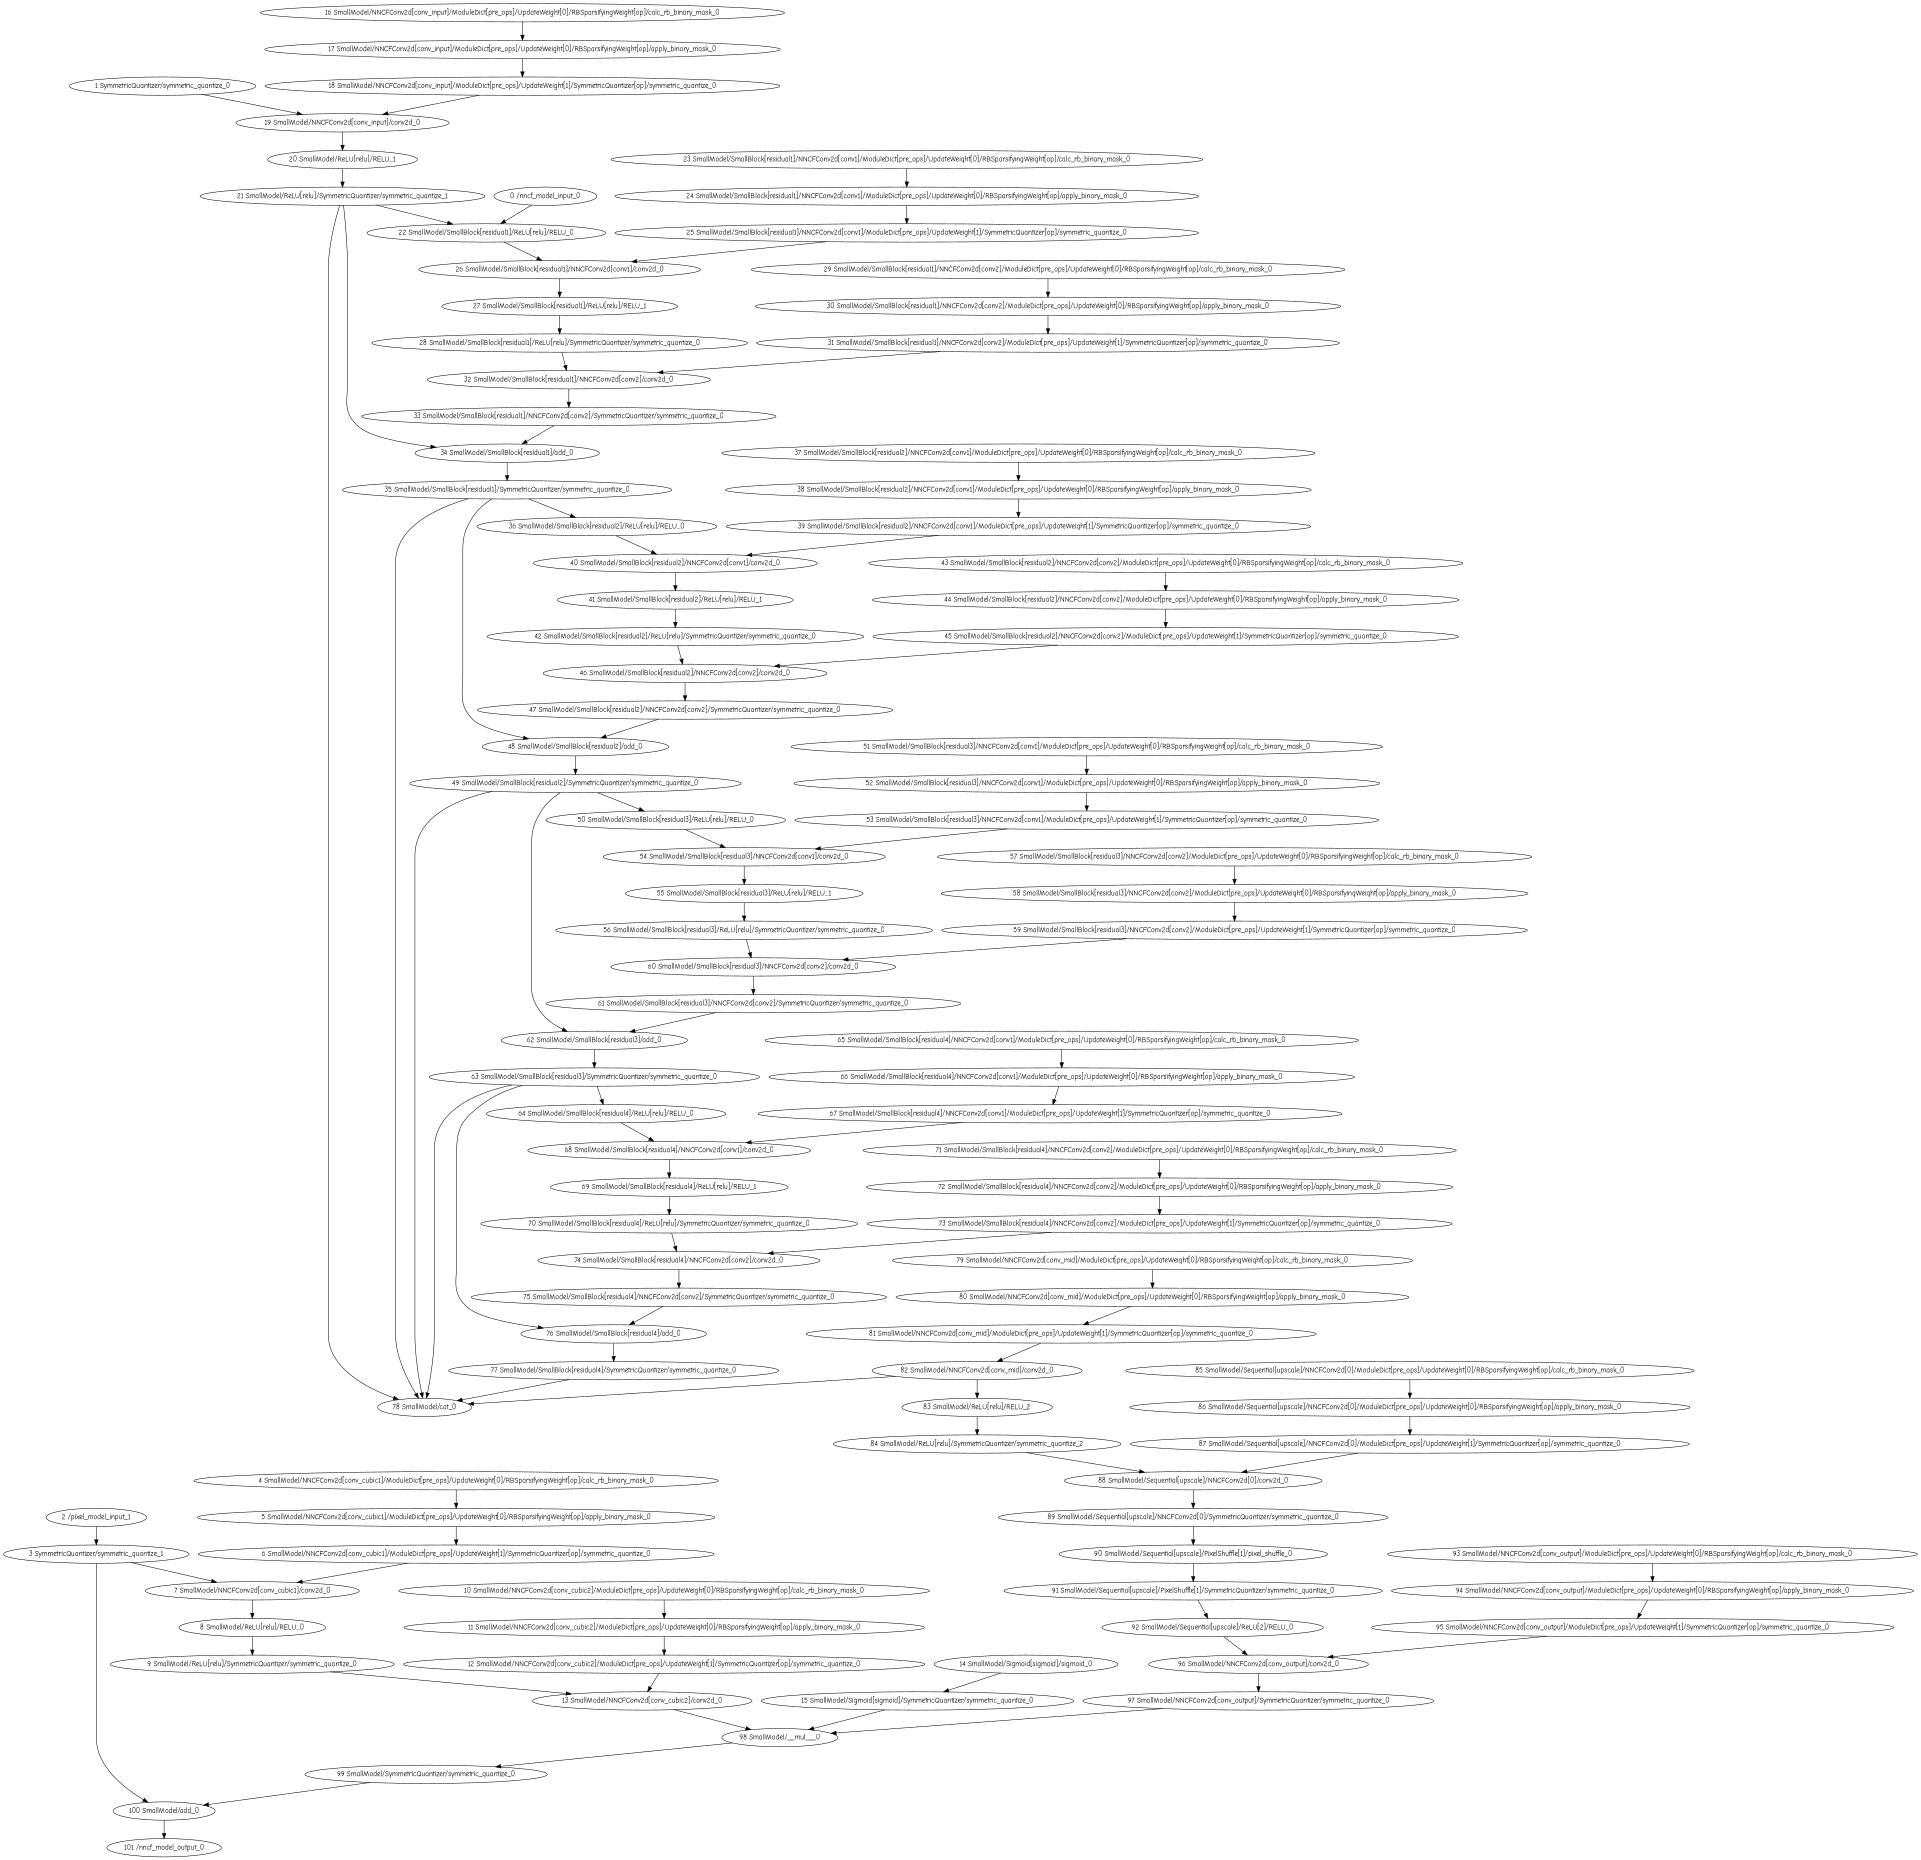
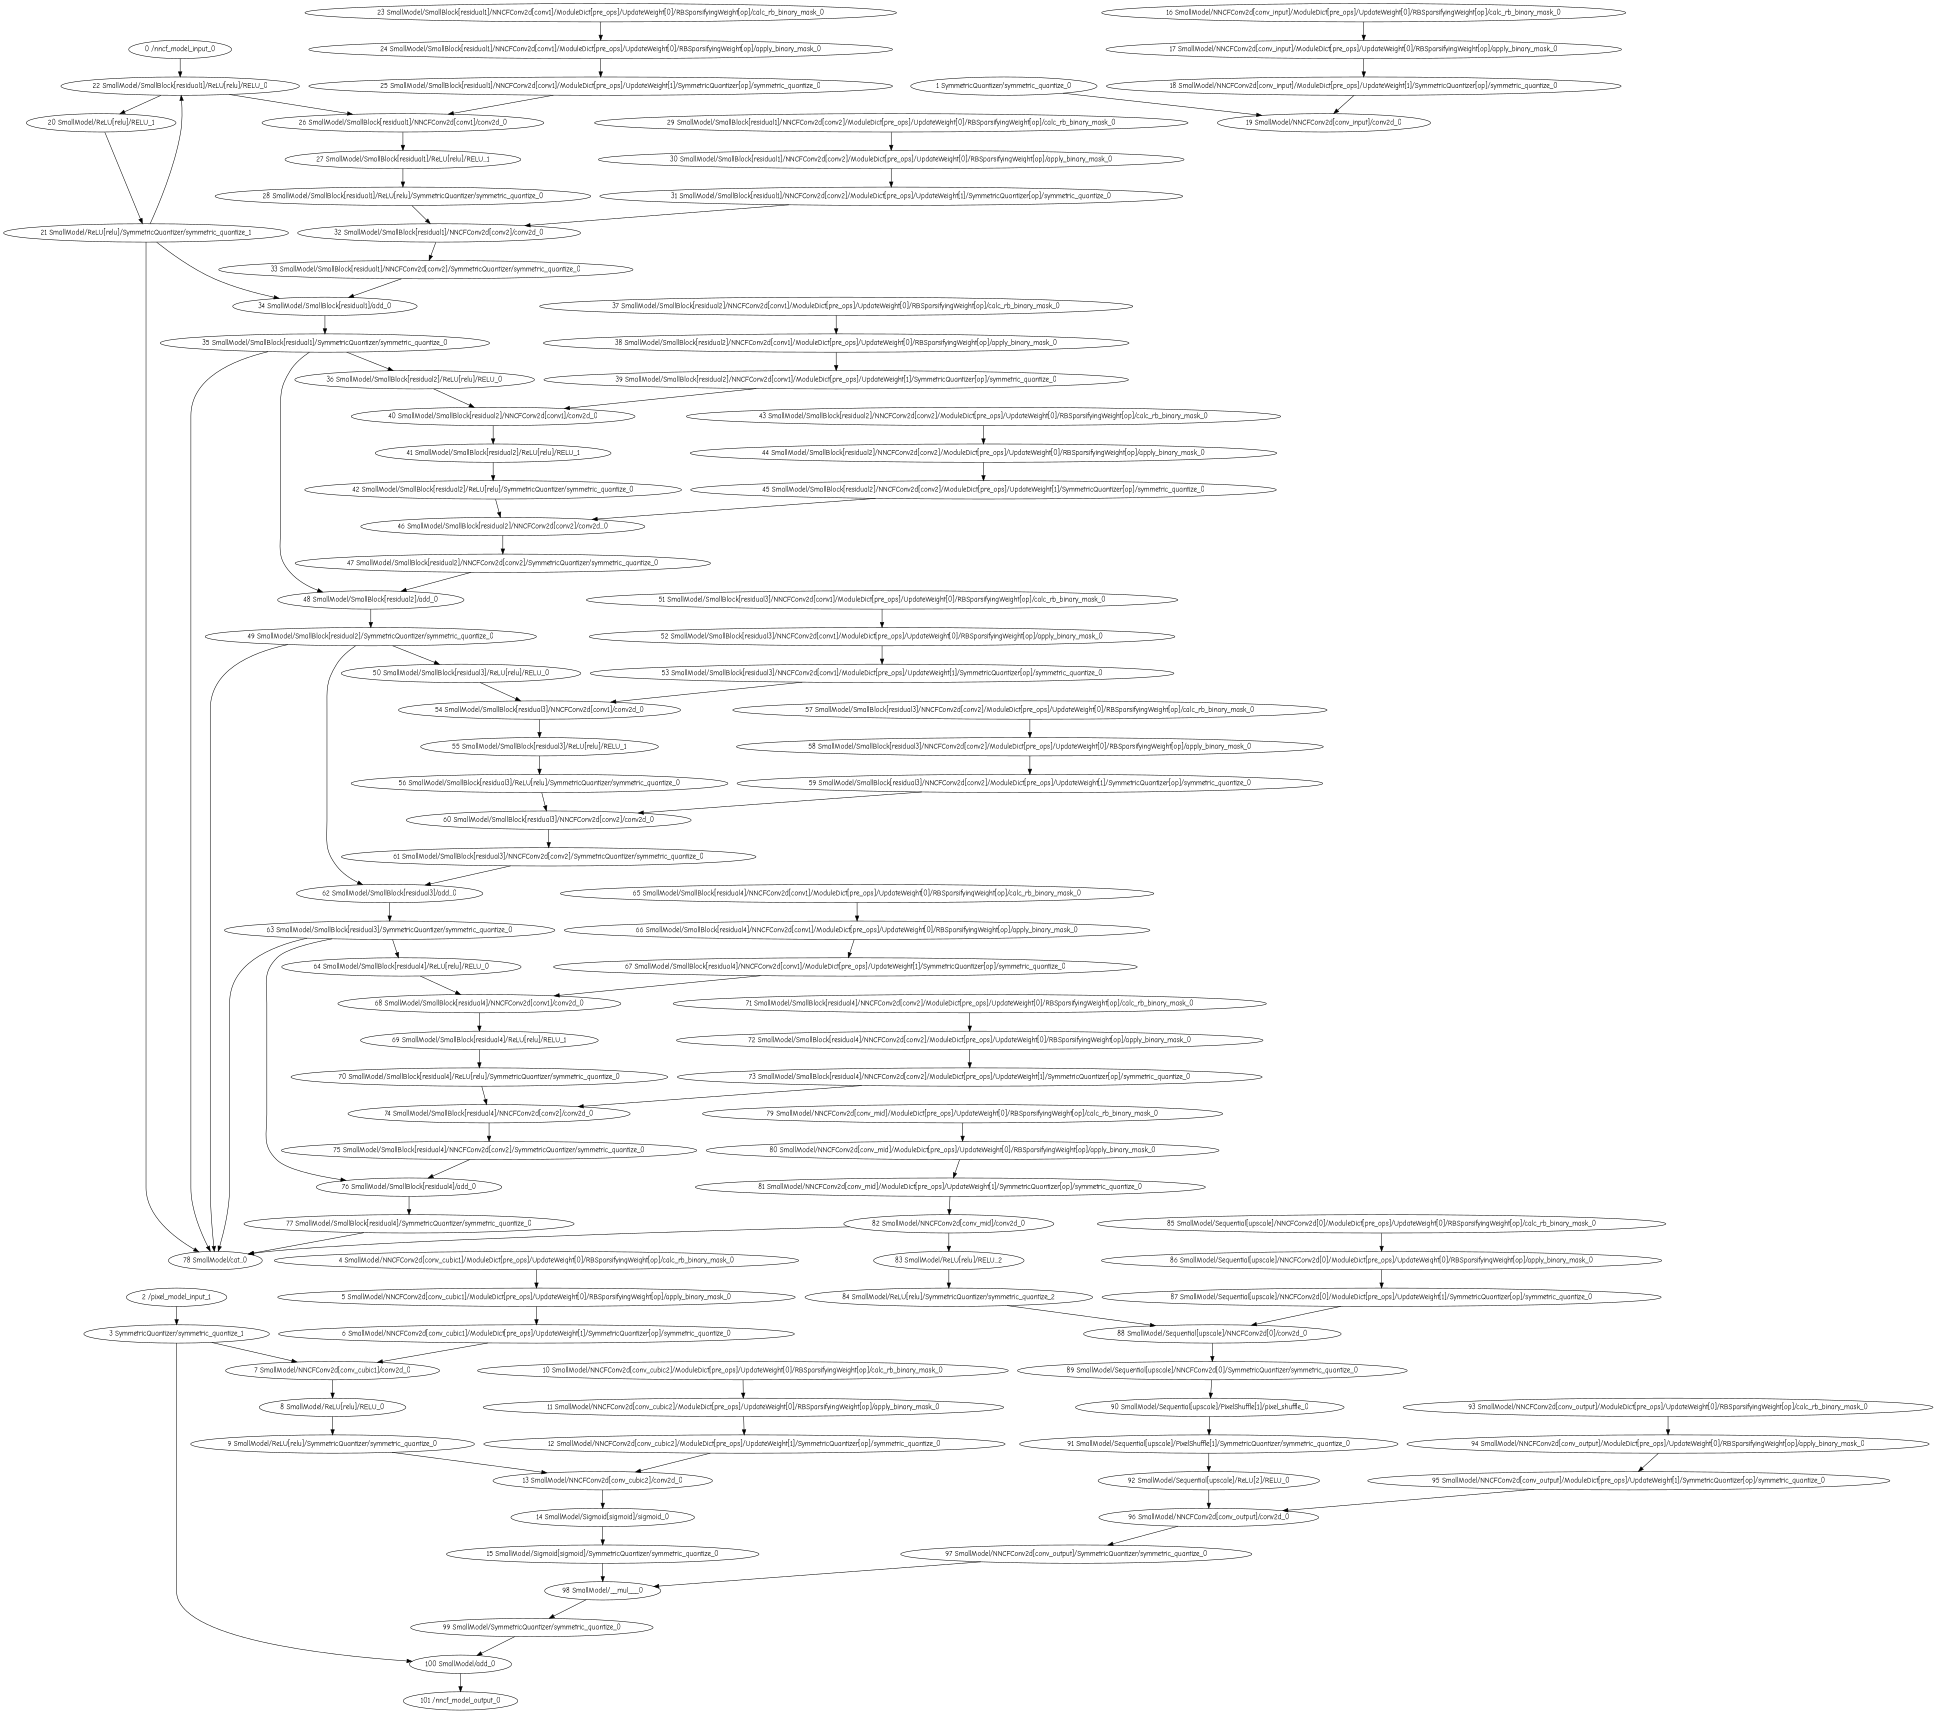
edge "19 SmallModel/NNCFConv2d[conv_input]/conv2d_0" -> "20 SmallModel/ReLU[relu]/RELU_1": now "22 SmallModel/SmallBlock[residual1]/ReLU[relu]/RELU_0" -> "20 SmallModel/ReLU[relu]/RELU_1"
edge "13 SmallModel/NNCFConv2d[conv_cubic2]/conv2d_0" -> "98 SmallModel/__mul___0": now "13 SmallModel/NNCFConv2d[conv_cubic2]/conv2d_0" -> "14 SmallModel/Sigmoid[sigmoid]/sigmoid_0"
